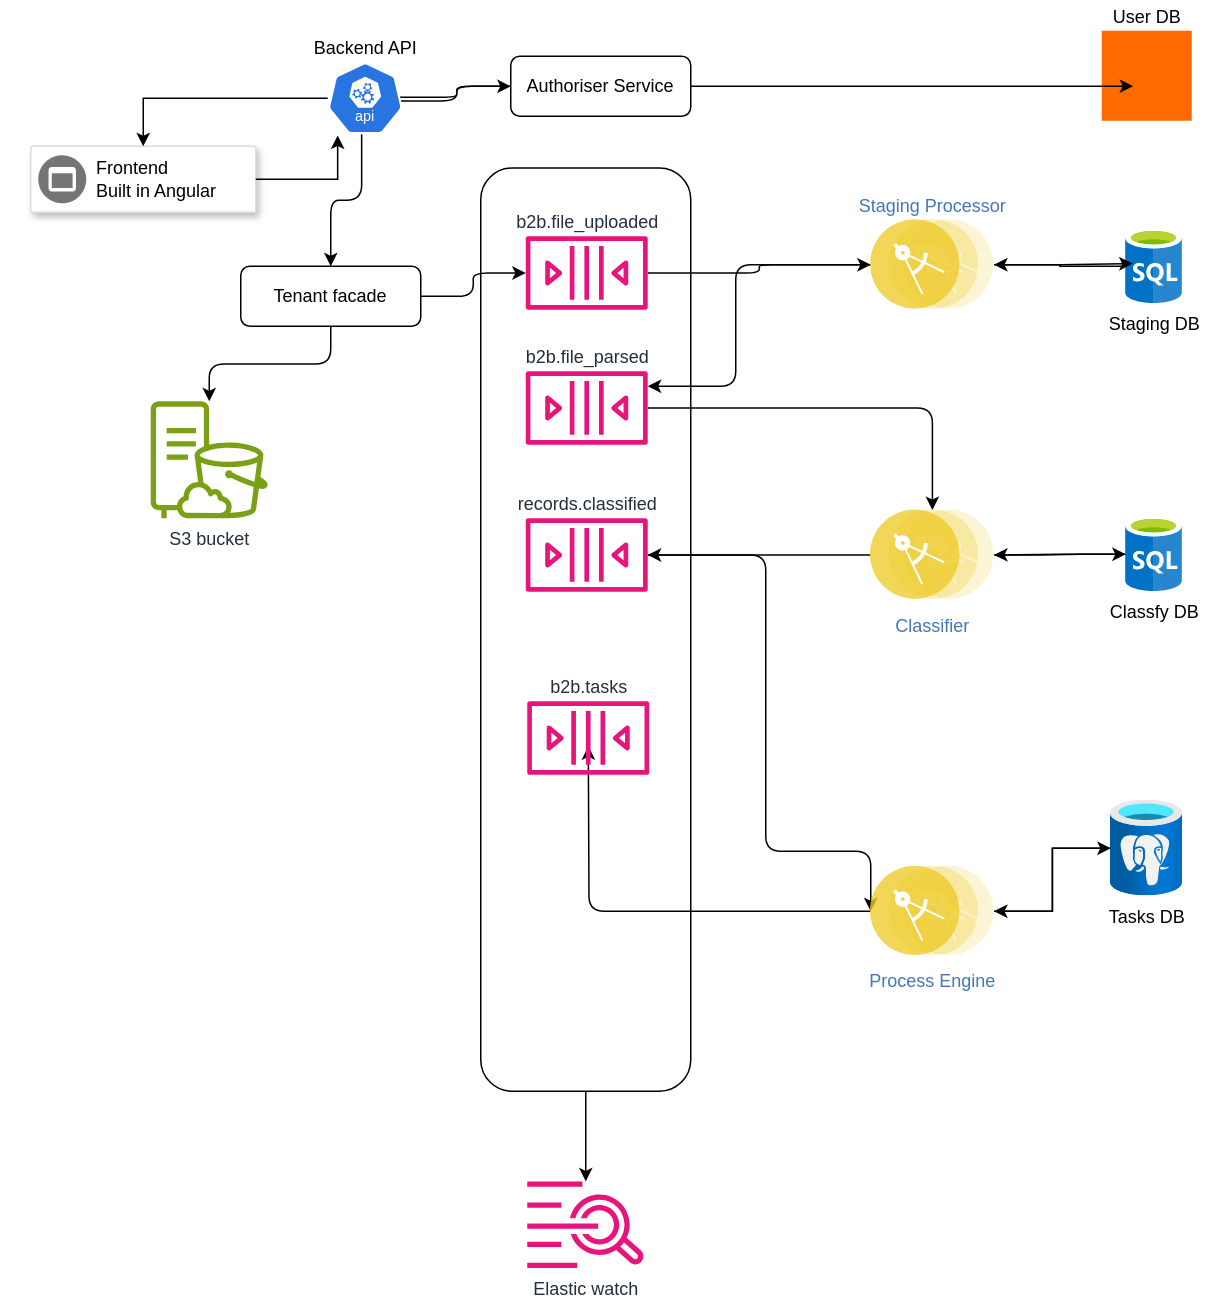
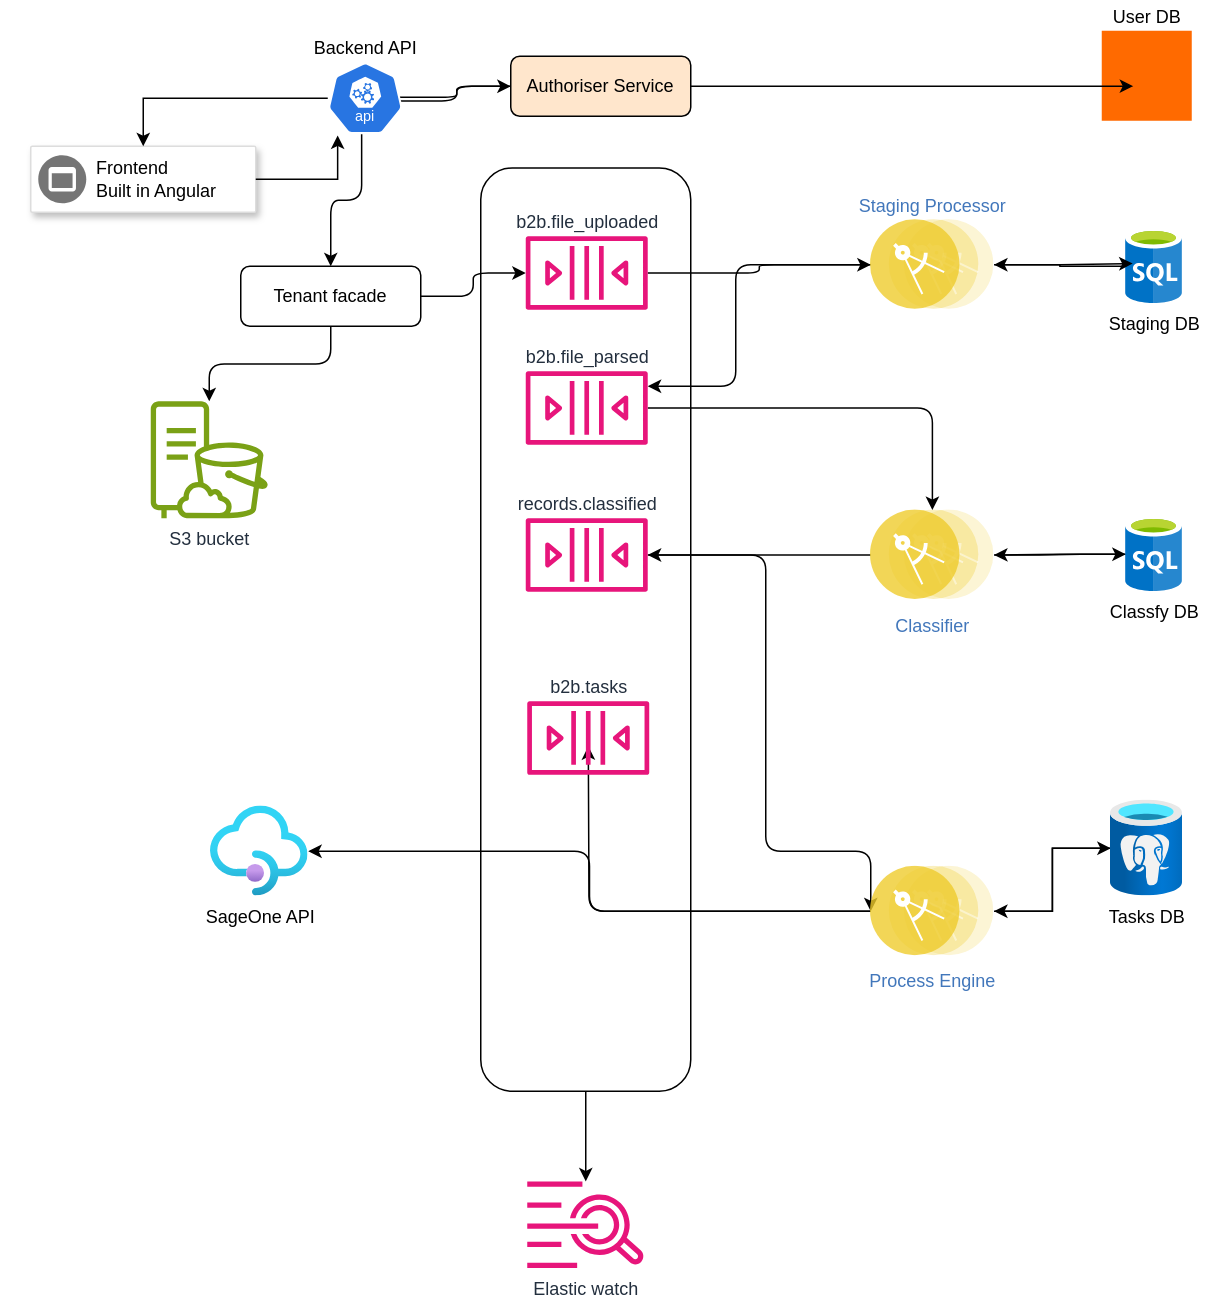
node "Authoriser Service": fillcolor #ffffff -> #ffe6cc
node "SageOne API": added
edge "Process Engine" -> "SageOne API": added
